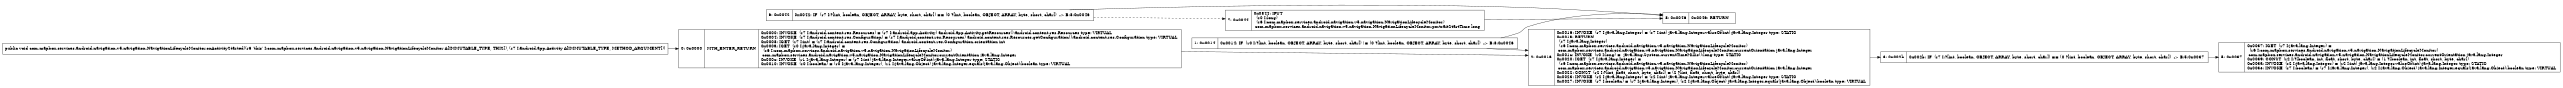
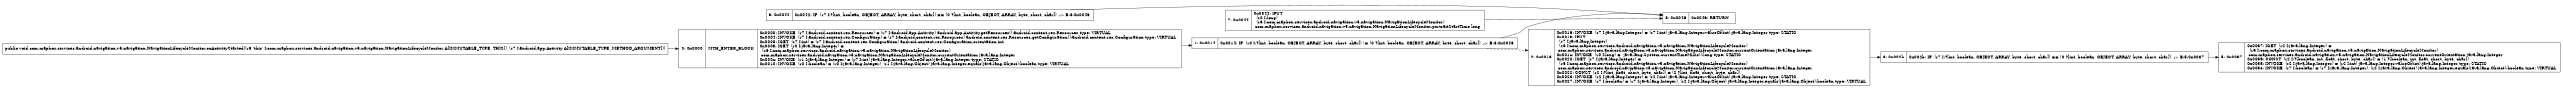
edge "6: 0x0042" -> "7: 0x0044": removed
node "2: 0x0016": text "0x001a: RETURN" -> "0x001a: IPUT"
node "5: 0x0037": text "0x0037: IGET  (r7 I:java.lang.Integer) =" -> "0x0037: IGET  (r2 I:java.lang.Integer) ="
node "0: 0x0000": text "MTH_ENTER_RETURN" -> "MTH_ENTER_BLOCK"
edge "1: 0x0014" -> "2: 0x0016": style solid -> dashed
edge "0: 0x0000" -> "2: 0x0016": now "0: 0x0000" -> "1: 0x0014"
